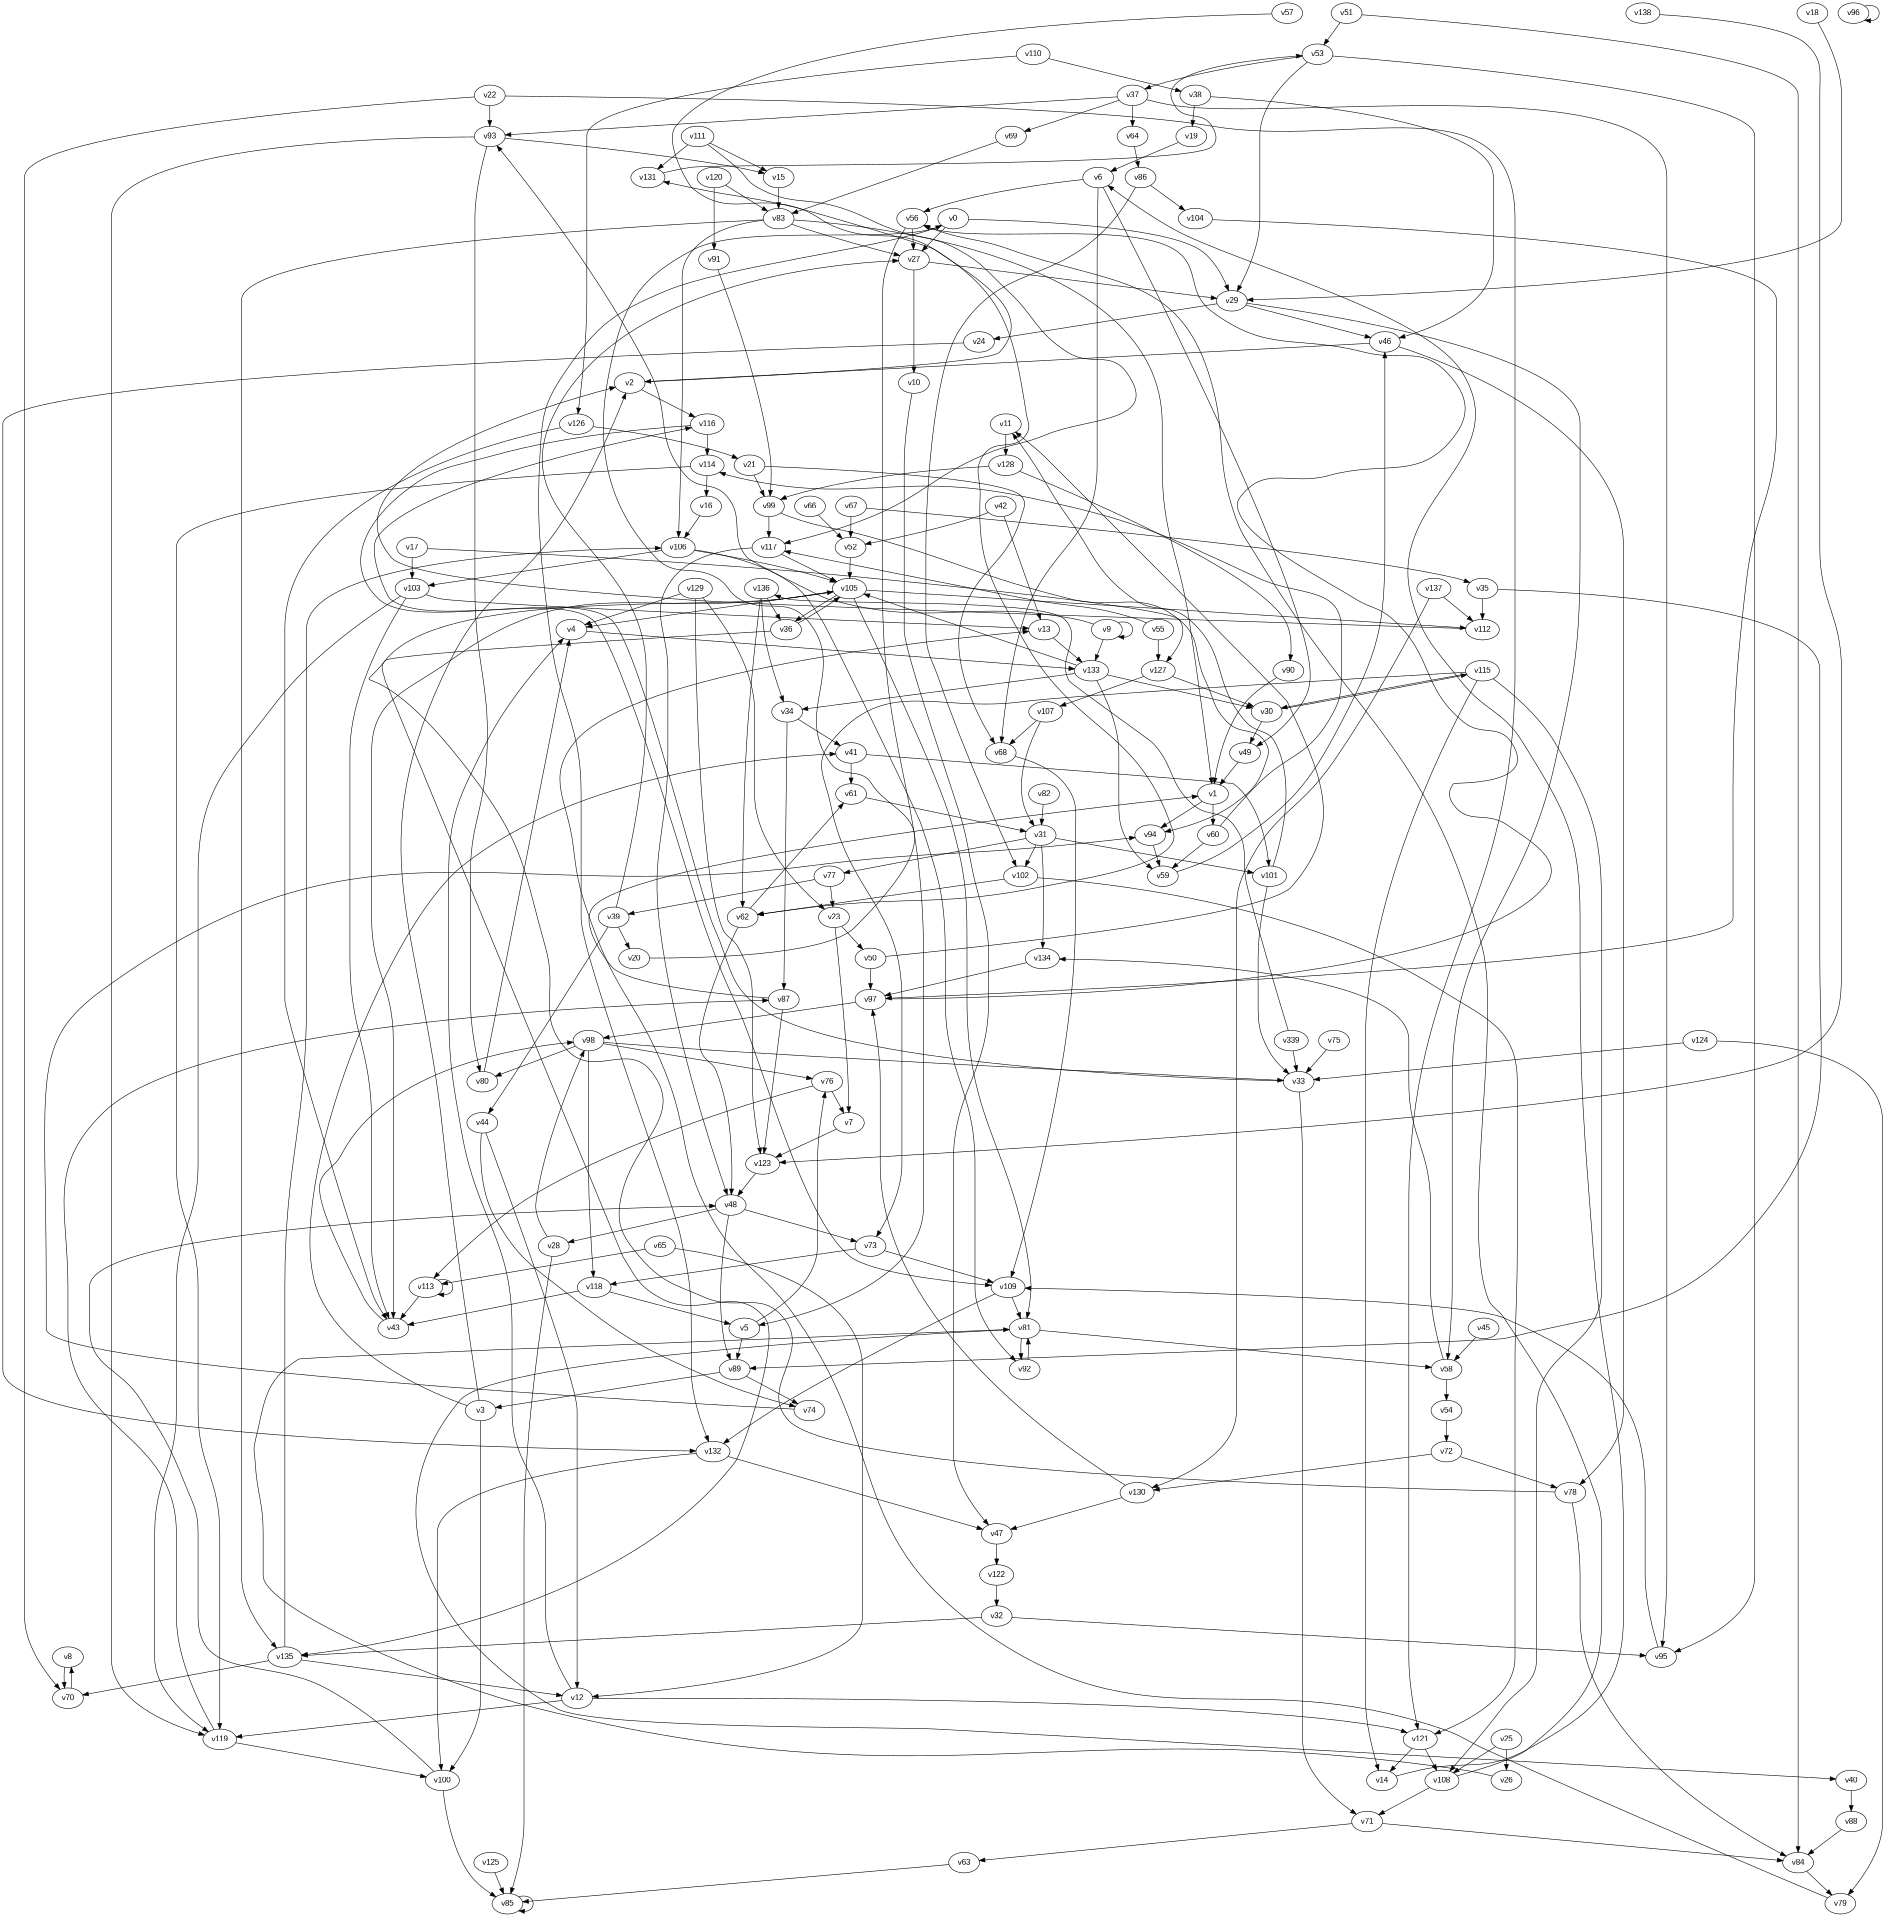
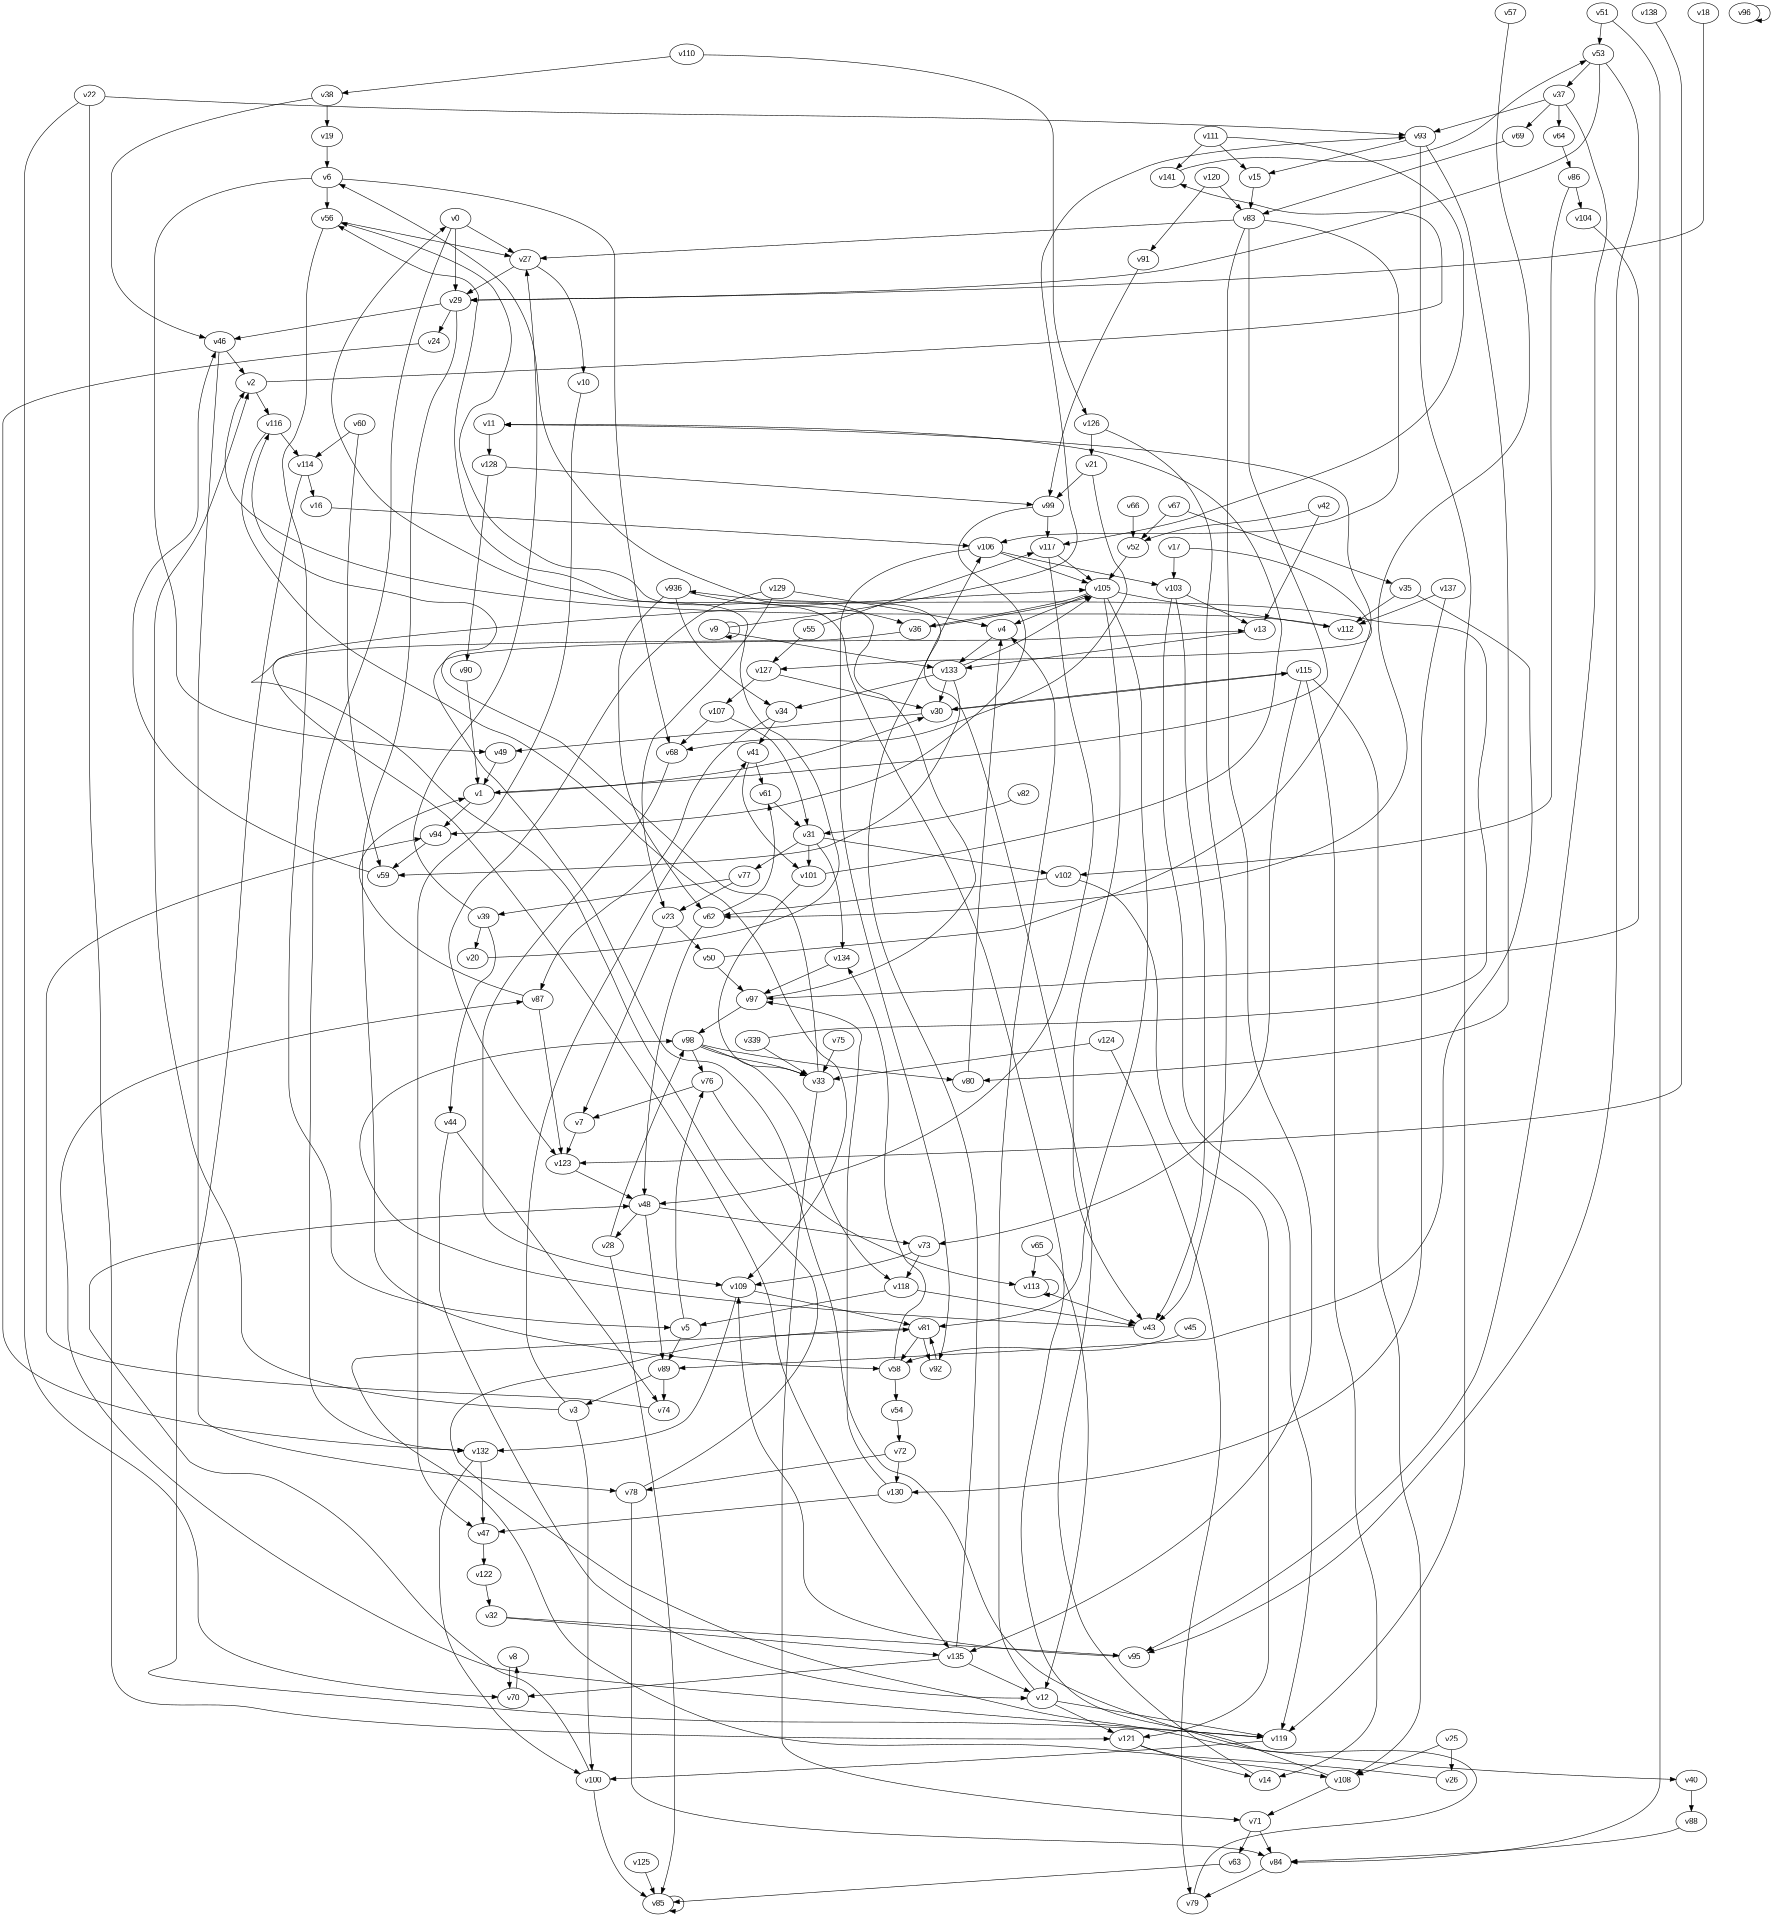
node "v131": label "v131" -> "v141"
node "v136": label "v136" -> "v936"
edge "v1" -> "v60": now "v1" -> "v30"
